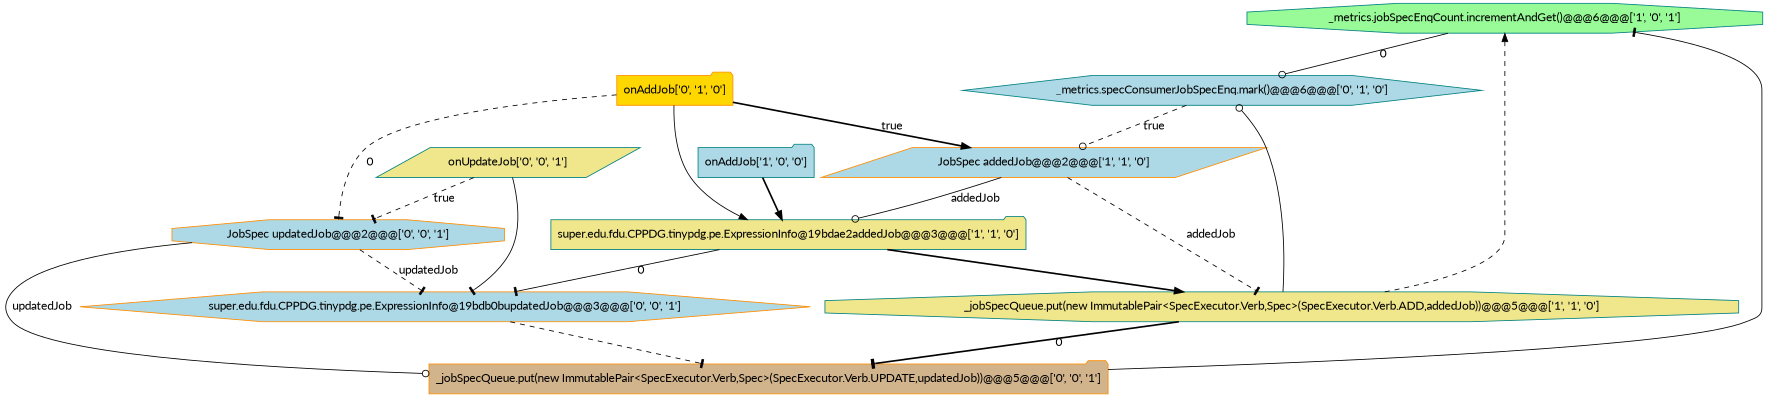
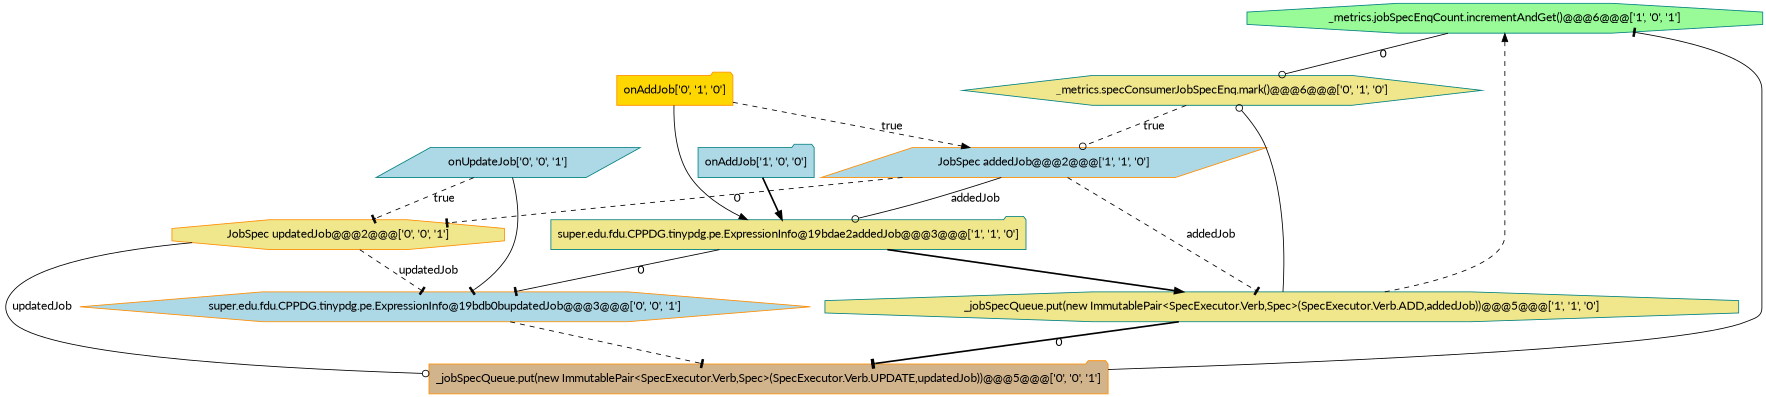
node "_metrics.specConsumerJobSpecEnq.mark()@@@6@@@['0', '1', '0']": fillcolor lightblue -> khaki
edge "onAddJob['0', '1', '0']" -> "JobSpec updatedJob@@@2@@@['0', '0', '1']": now "JobSpec addedJob@@@2@@@['1', '1', '0']" -> "JobSpec updatedJob@@@2@@@['0', '0', '1']"
edge "onAddJob['0', '1', '0']" -> "JobSpec addedJob@@@2@@@['1', '1', '0']": style bold -> dashed
node "onUpdateJob['0', '0', '1']": fillcolor khaki -> lightblue
node "JobSpec updatedJob@@@2@@@['0', '0', '1']": fillcolor lightblue -> khaki
